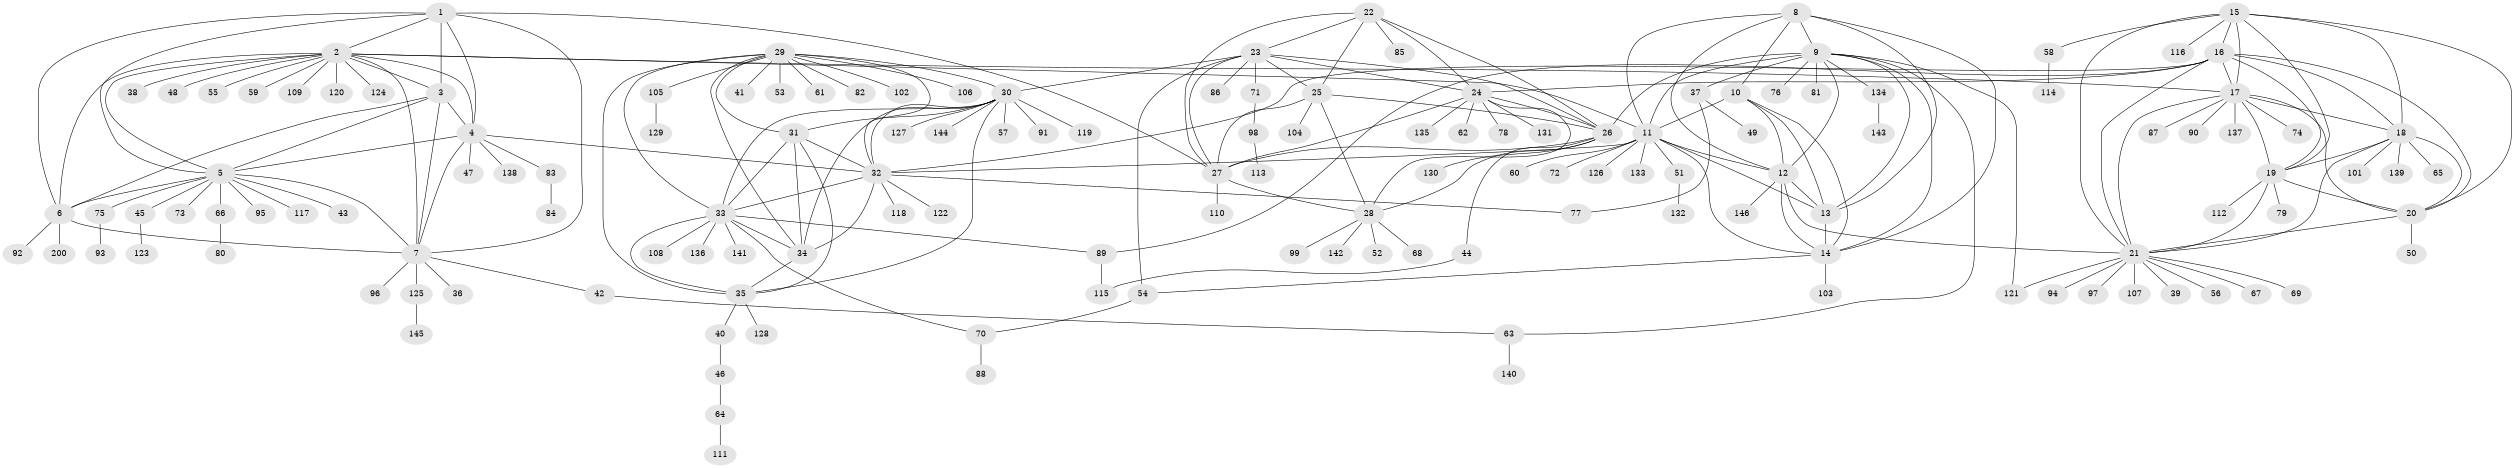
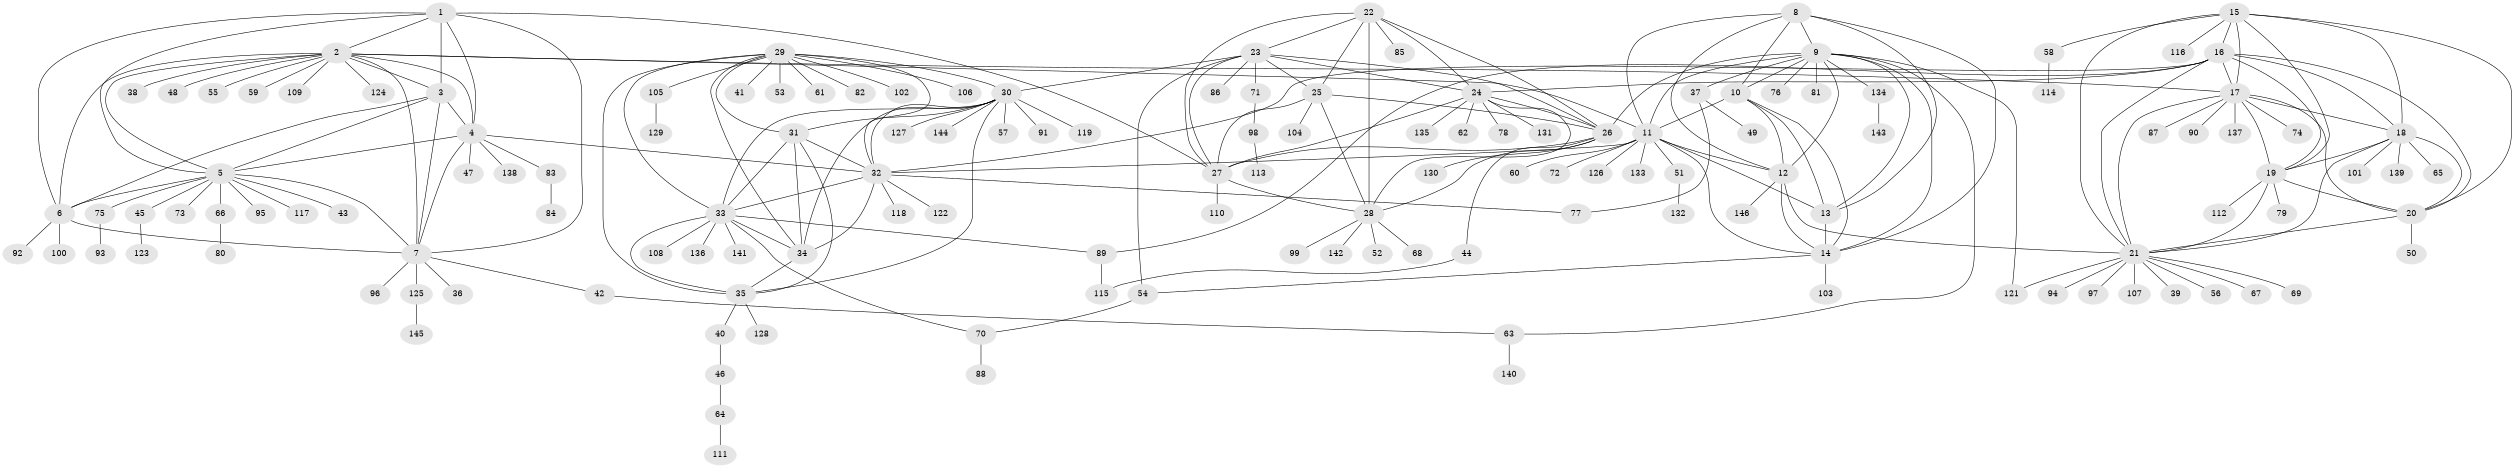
edge "9" -- "10": added
node "120": removed
edge "22" -- "28": added
edge "12" -- "13": removed
node "200": label "200" -> "100"
